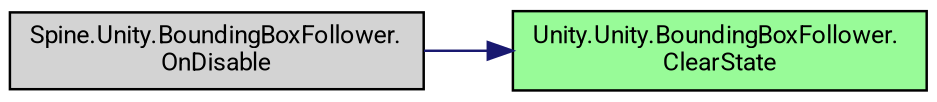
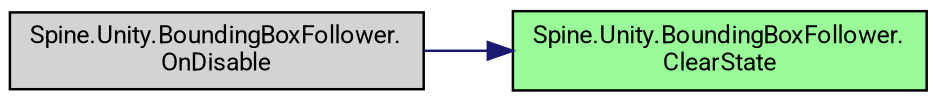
node "Unity.Unity.BoundingBoxFollower. ClearState": label "Unity.Unity.BoundingBoxFollower. ClearState" -> "Spine.Unity.BoundingBoxFollower. ClearState"
